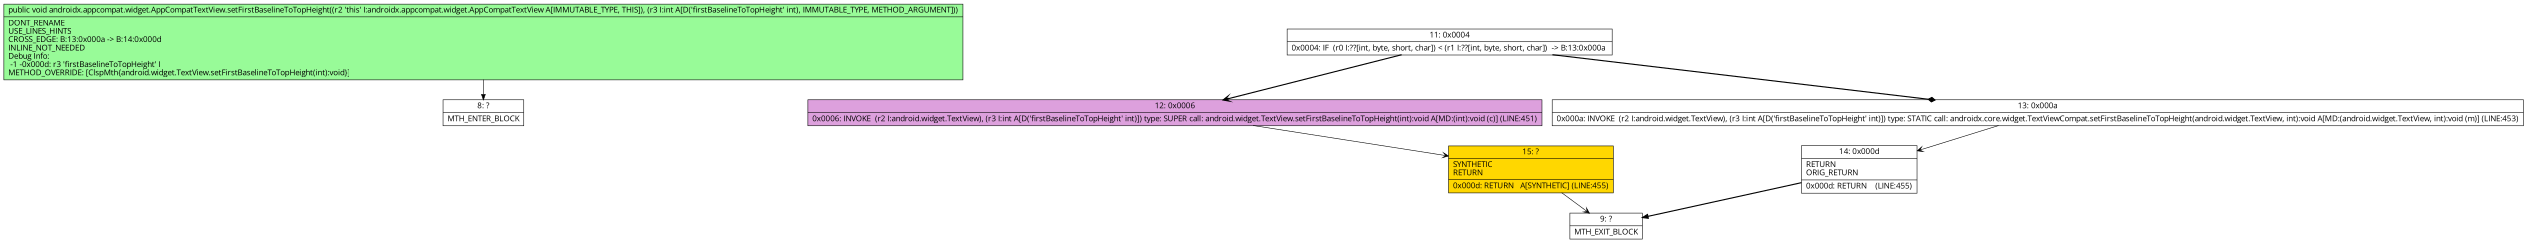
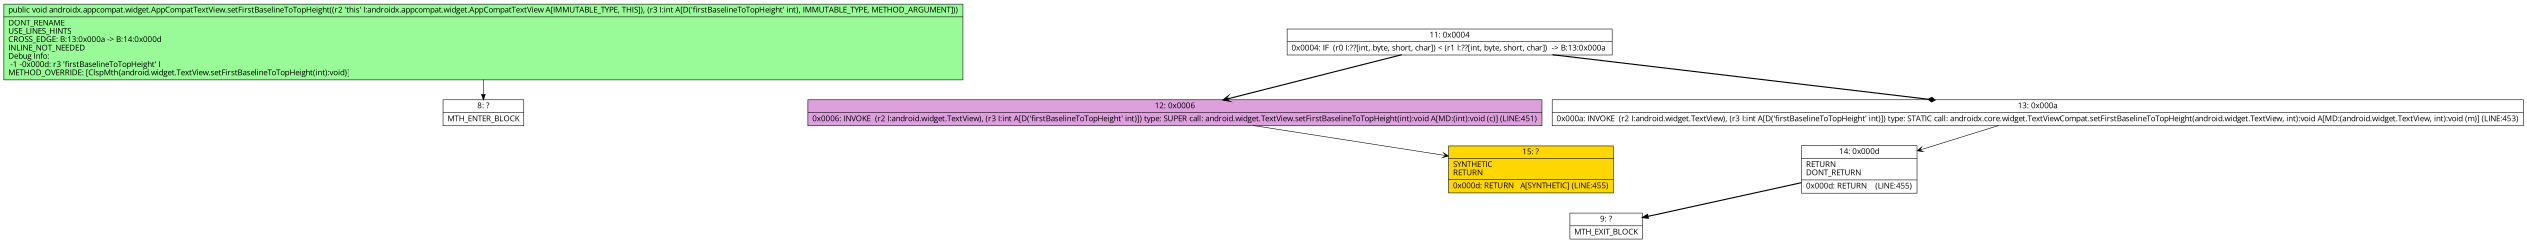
node "14: 0x000d": text "ORIG_RETURN" -> "DONT_RETURN"
edge "15: ?" -> "9: ?": removed
